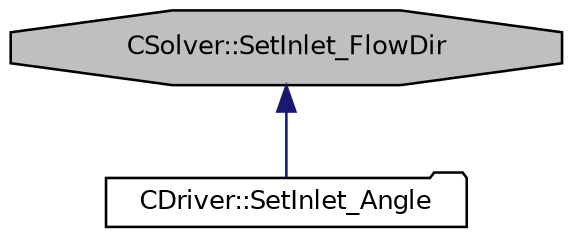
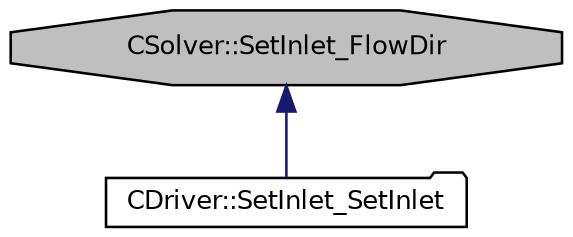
node "CDriver::SetInlet_Angle": label "CDriver::SetInlet_Angle" -> "CDriver::SetInlet_SetInlet"
